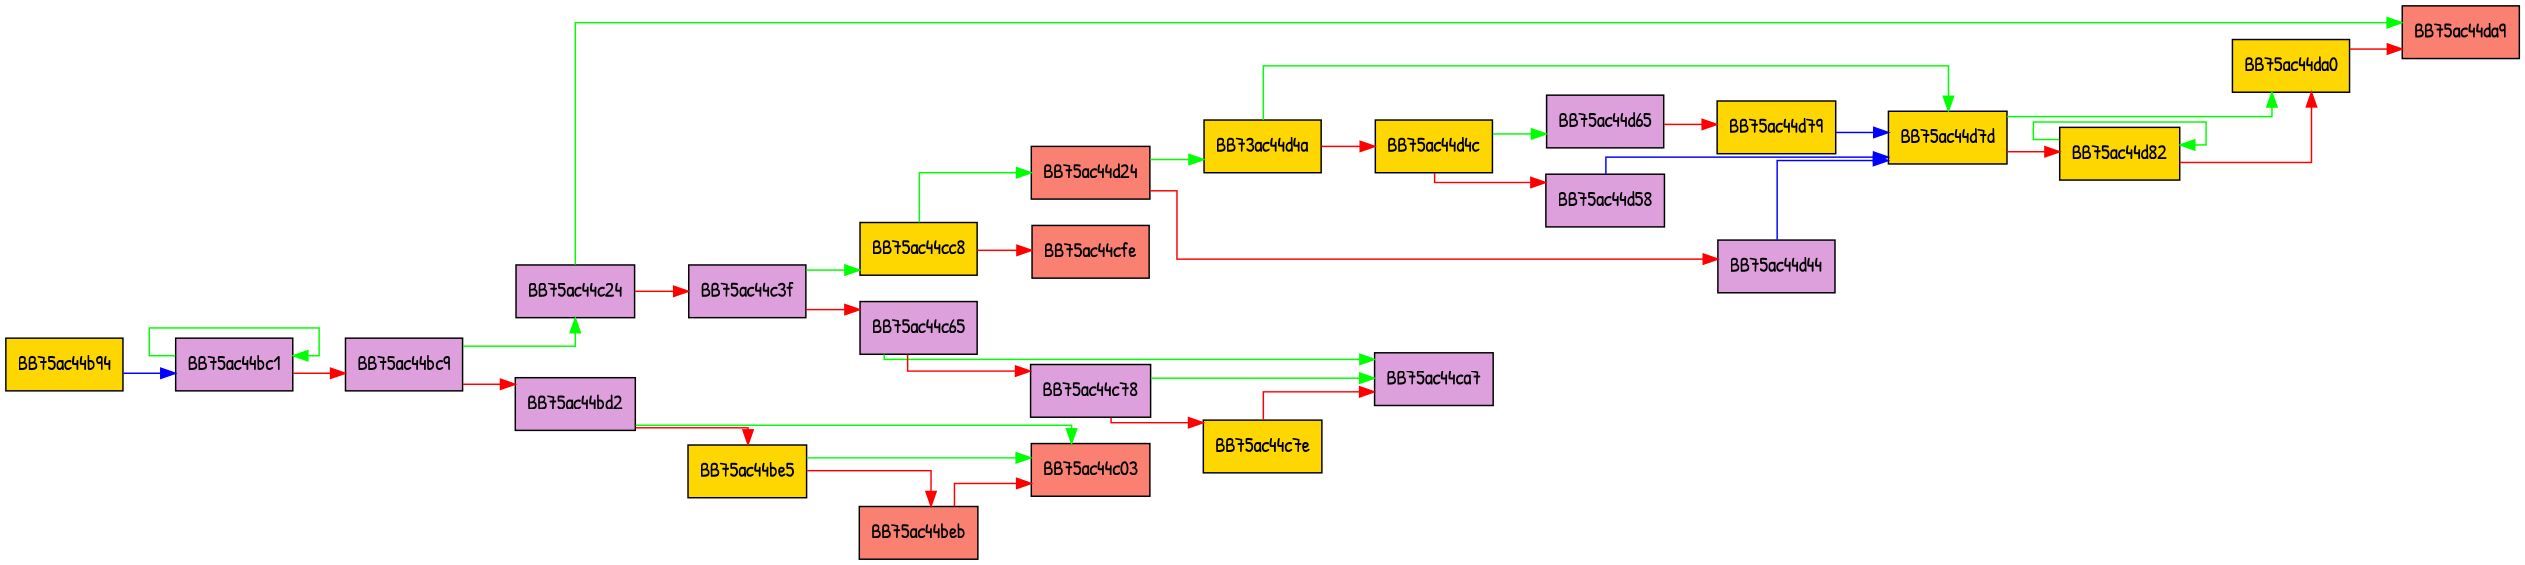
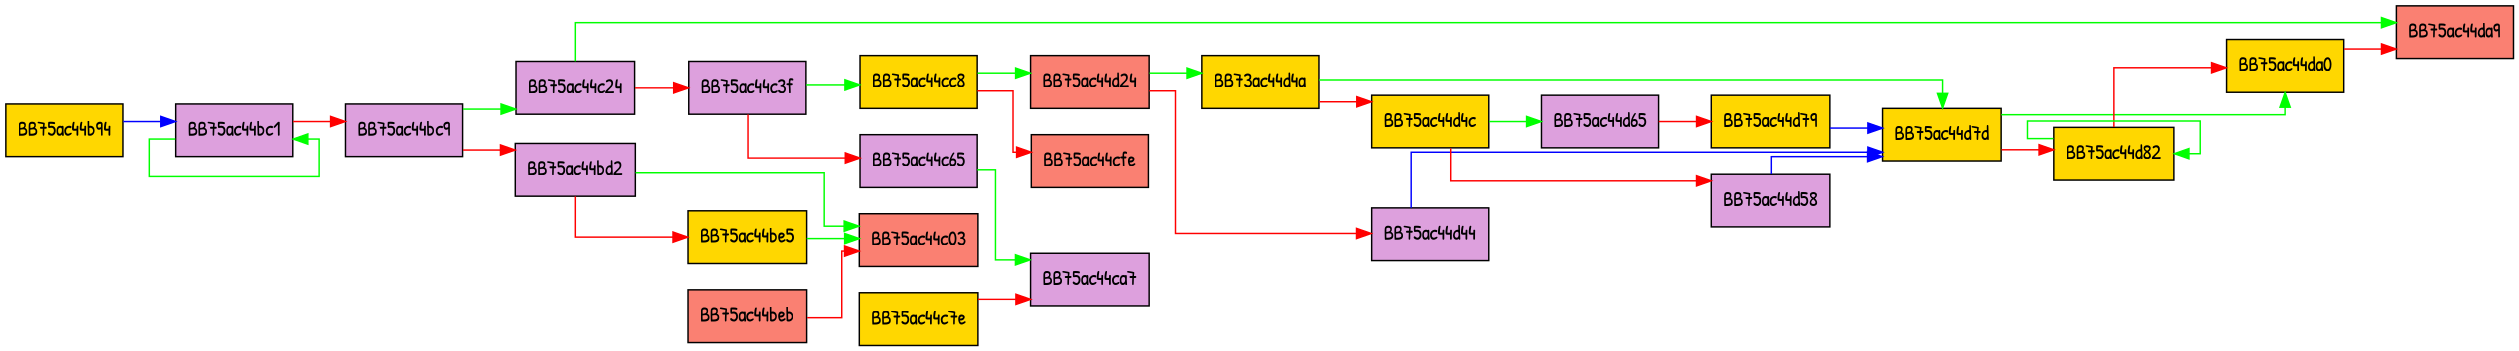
node "BB75ac44c78": removed
edge "BB75ac44be5" -> "BB75ac44beb": removed
